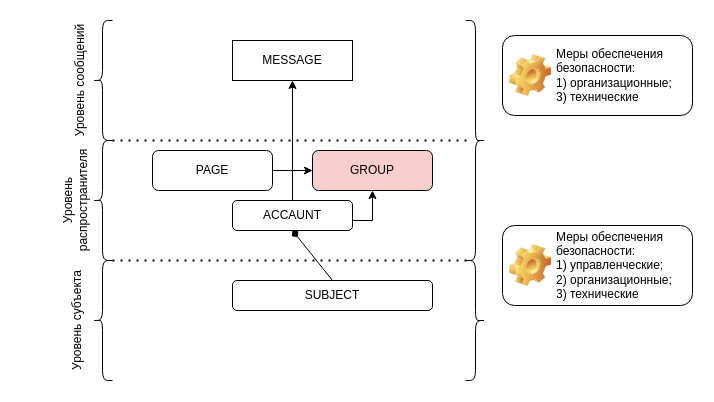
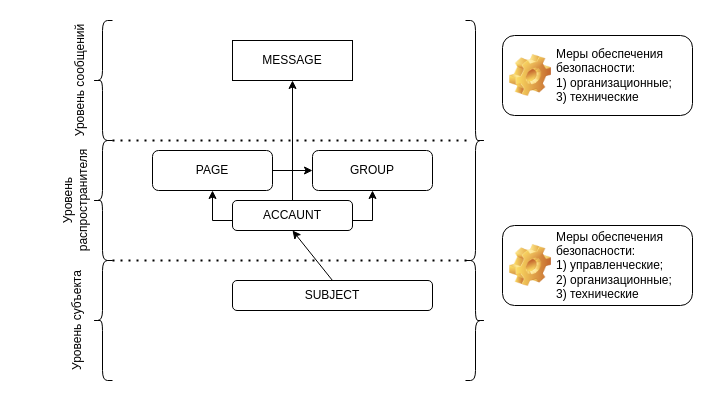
node "GROUP": fillcolor #f8cecc -> #ffffff
edge "ACCAUNT" -> "PAGE": added
edge "SUBJECT" -> "ACCAUNT": arrowhead diamond -> classic
